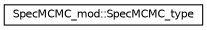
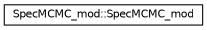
node "SpecMCMC_mod::SpecMCMC_type": label "SpecMCMC_mod::SpecMCMC_type" -> "SpecMCMC_mod::SpecMCMC_mod"
